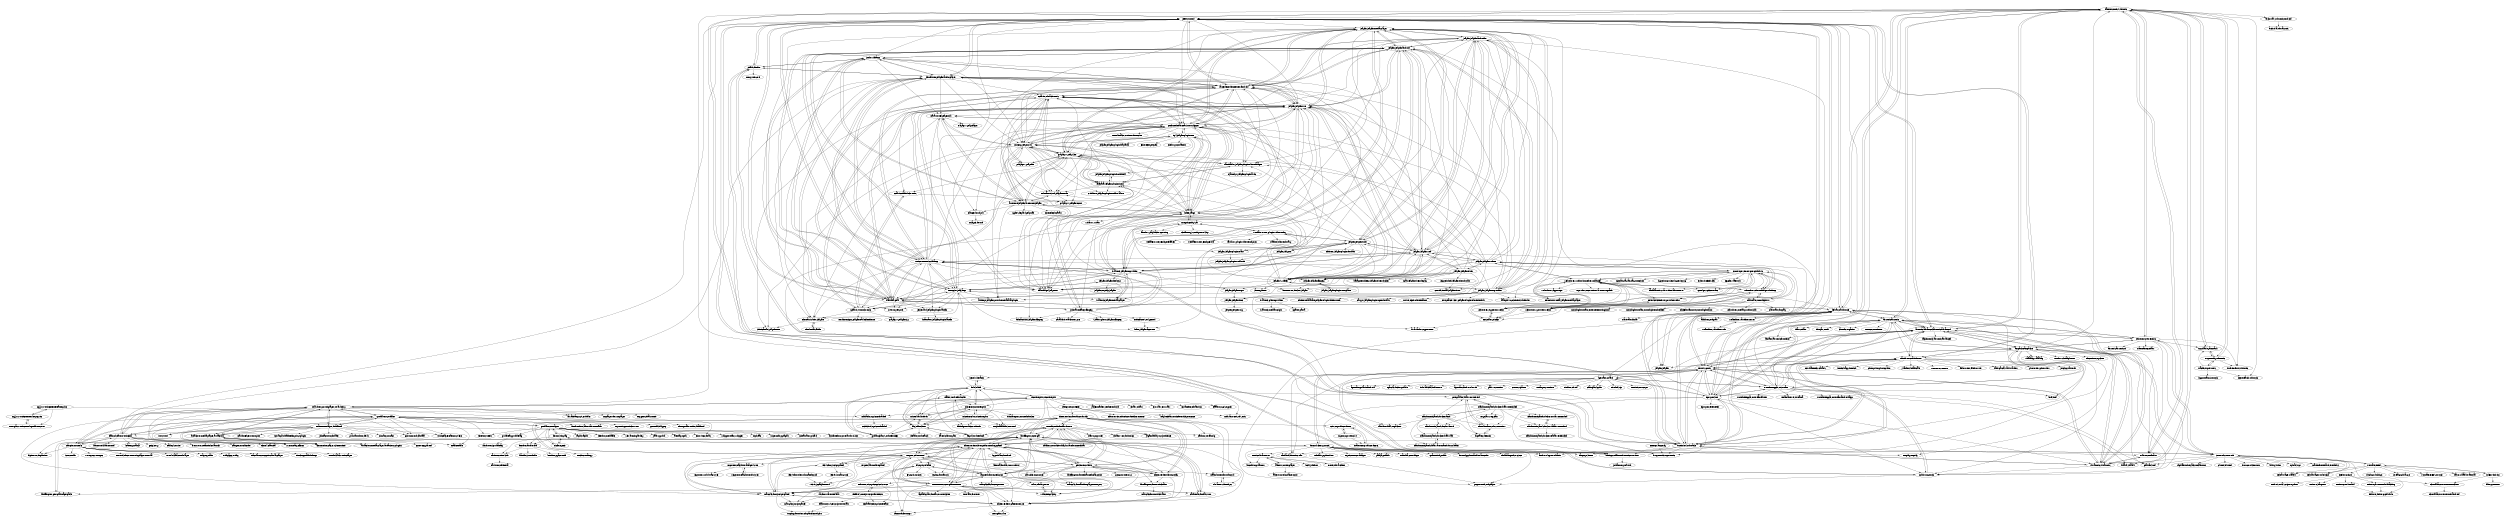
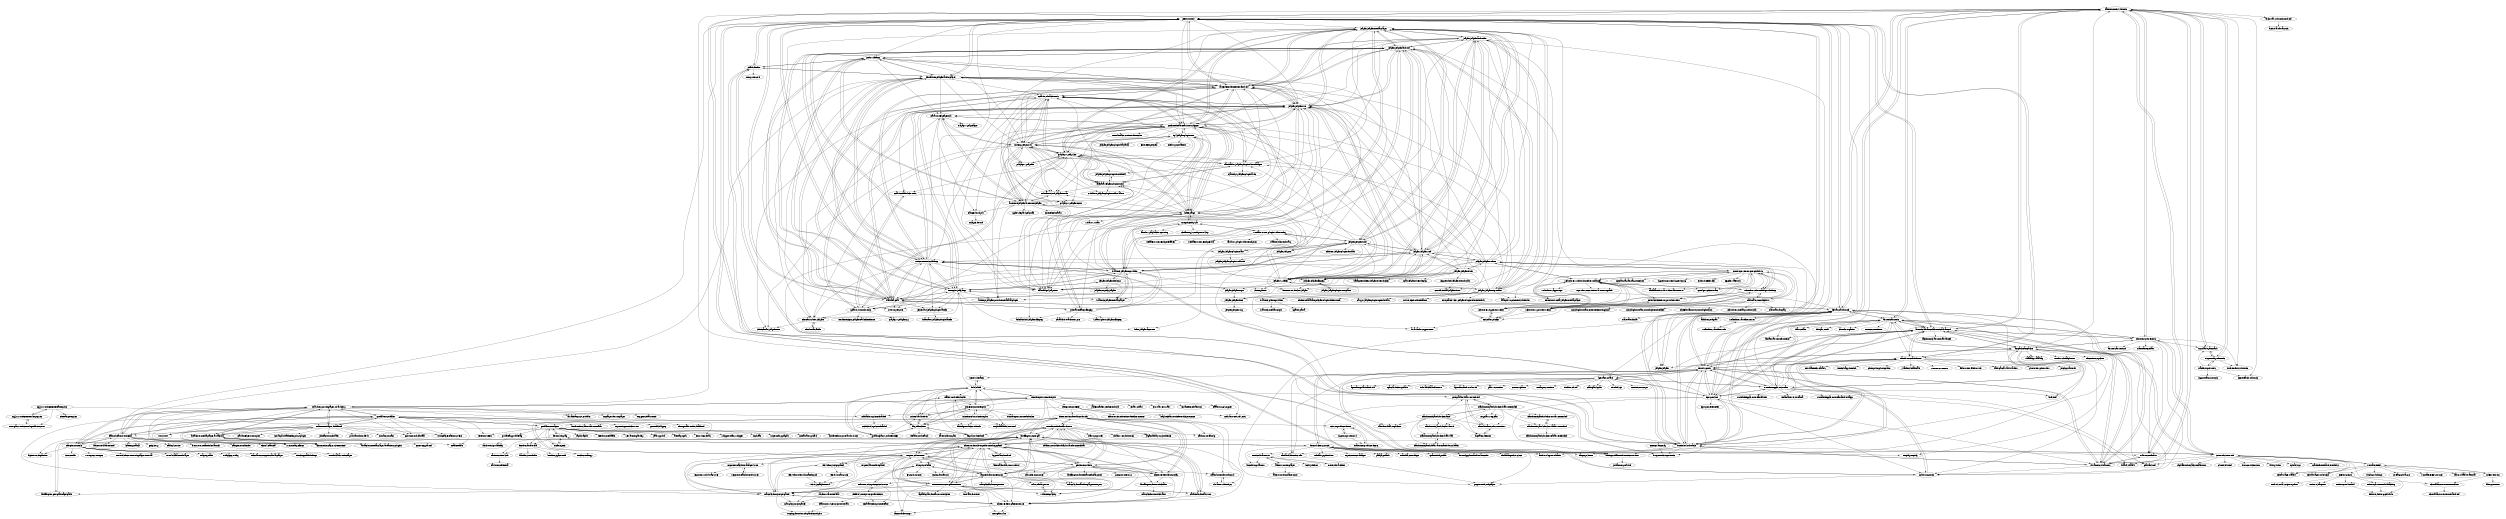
edge "CTalvio/Ultrachromic" -> "Fallenbagel/jellyseerr": added
node "BobHasNoSoul/JFTool": removed
node "Dixeran/getLyrics": added
